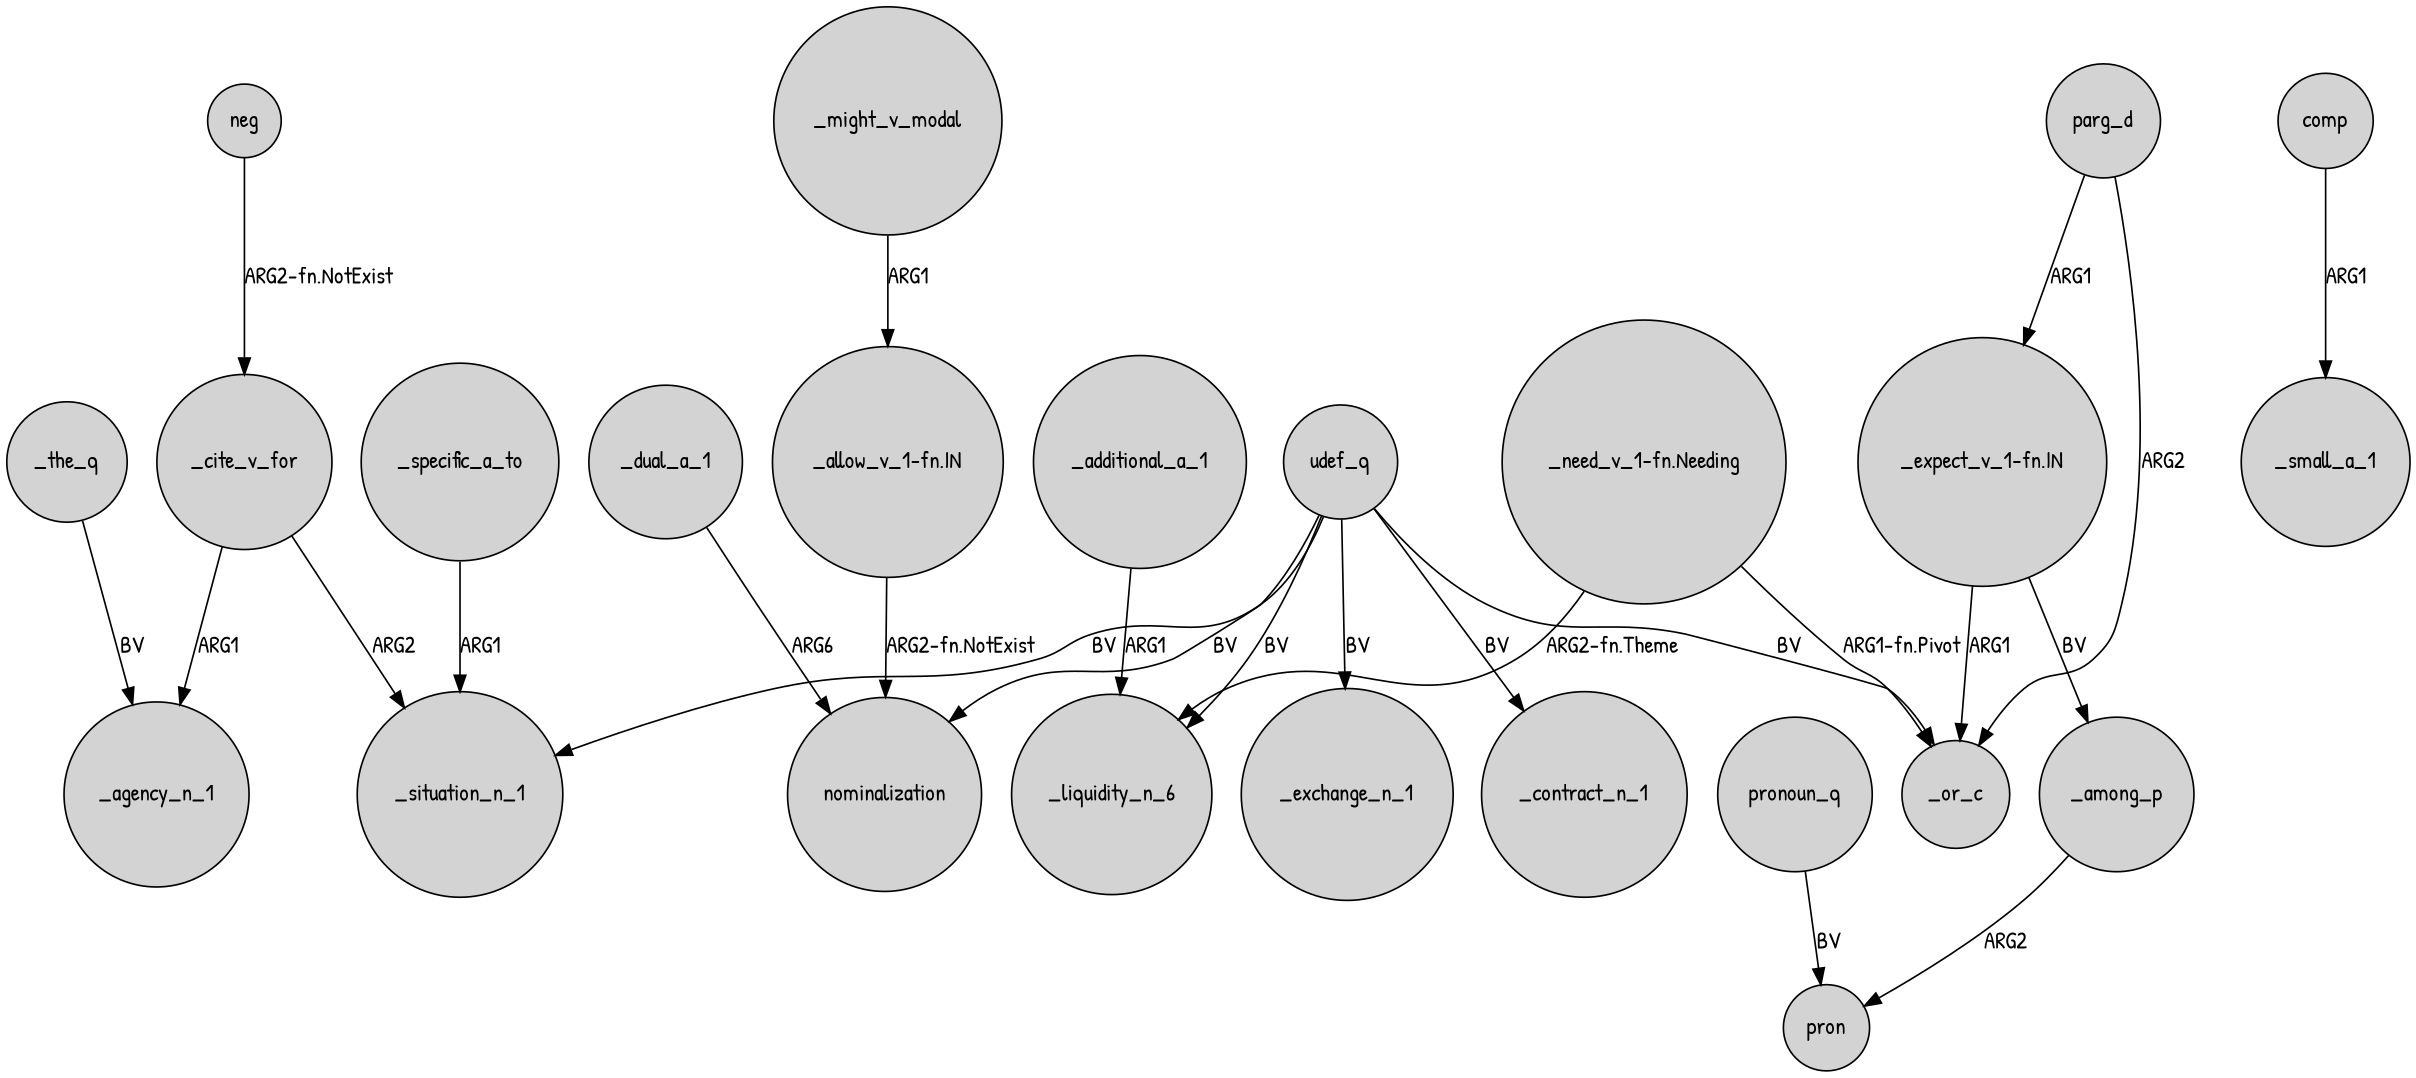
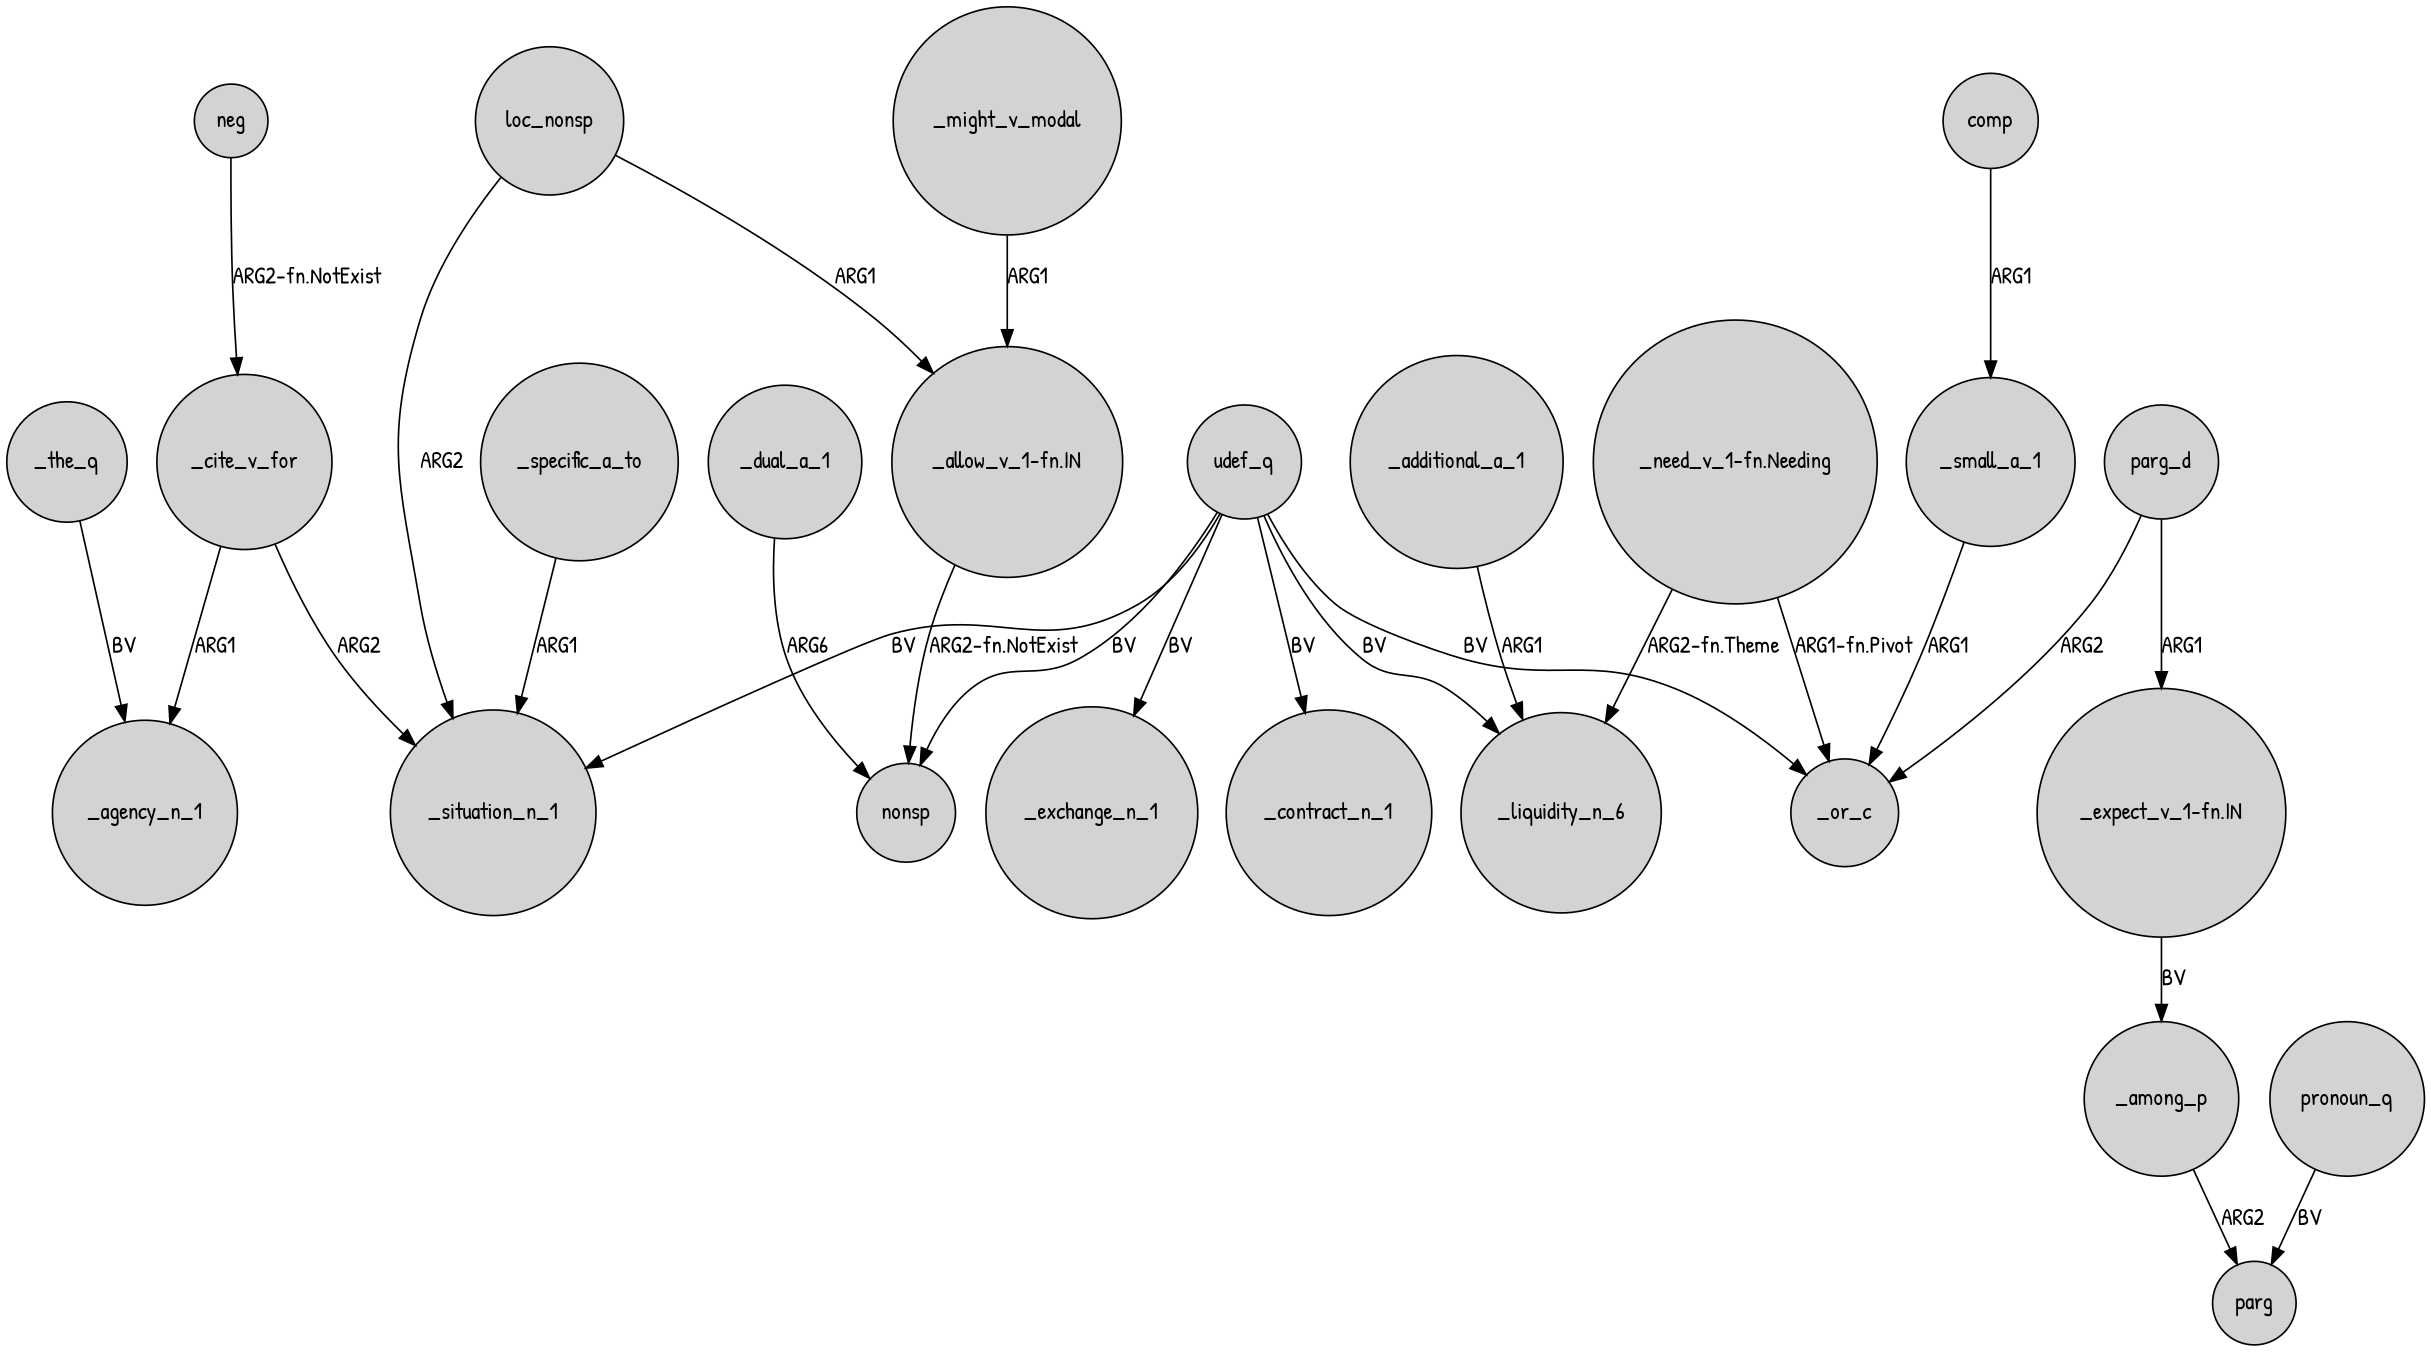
node "loc_nonsp": added
edge "_expect_v_1-fn.IN" -> "_or_c": now "_small_a_1" -> "_or_c"
node "nominalization": label "nominalization" -> "nonsp"
node "pron": label "pron" -> "parg"
